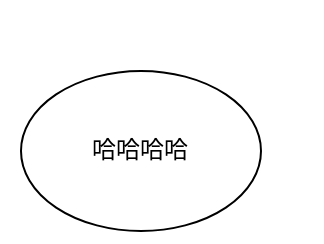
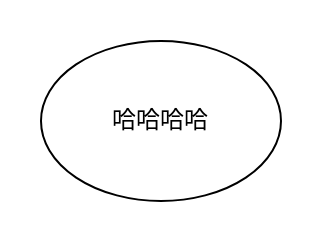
node "哈哈哈哈": moved (141, 151) -> (161, 121)
